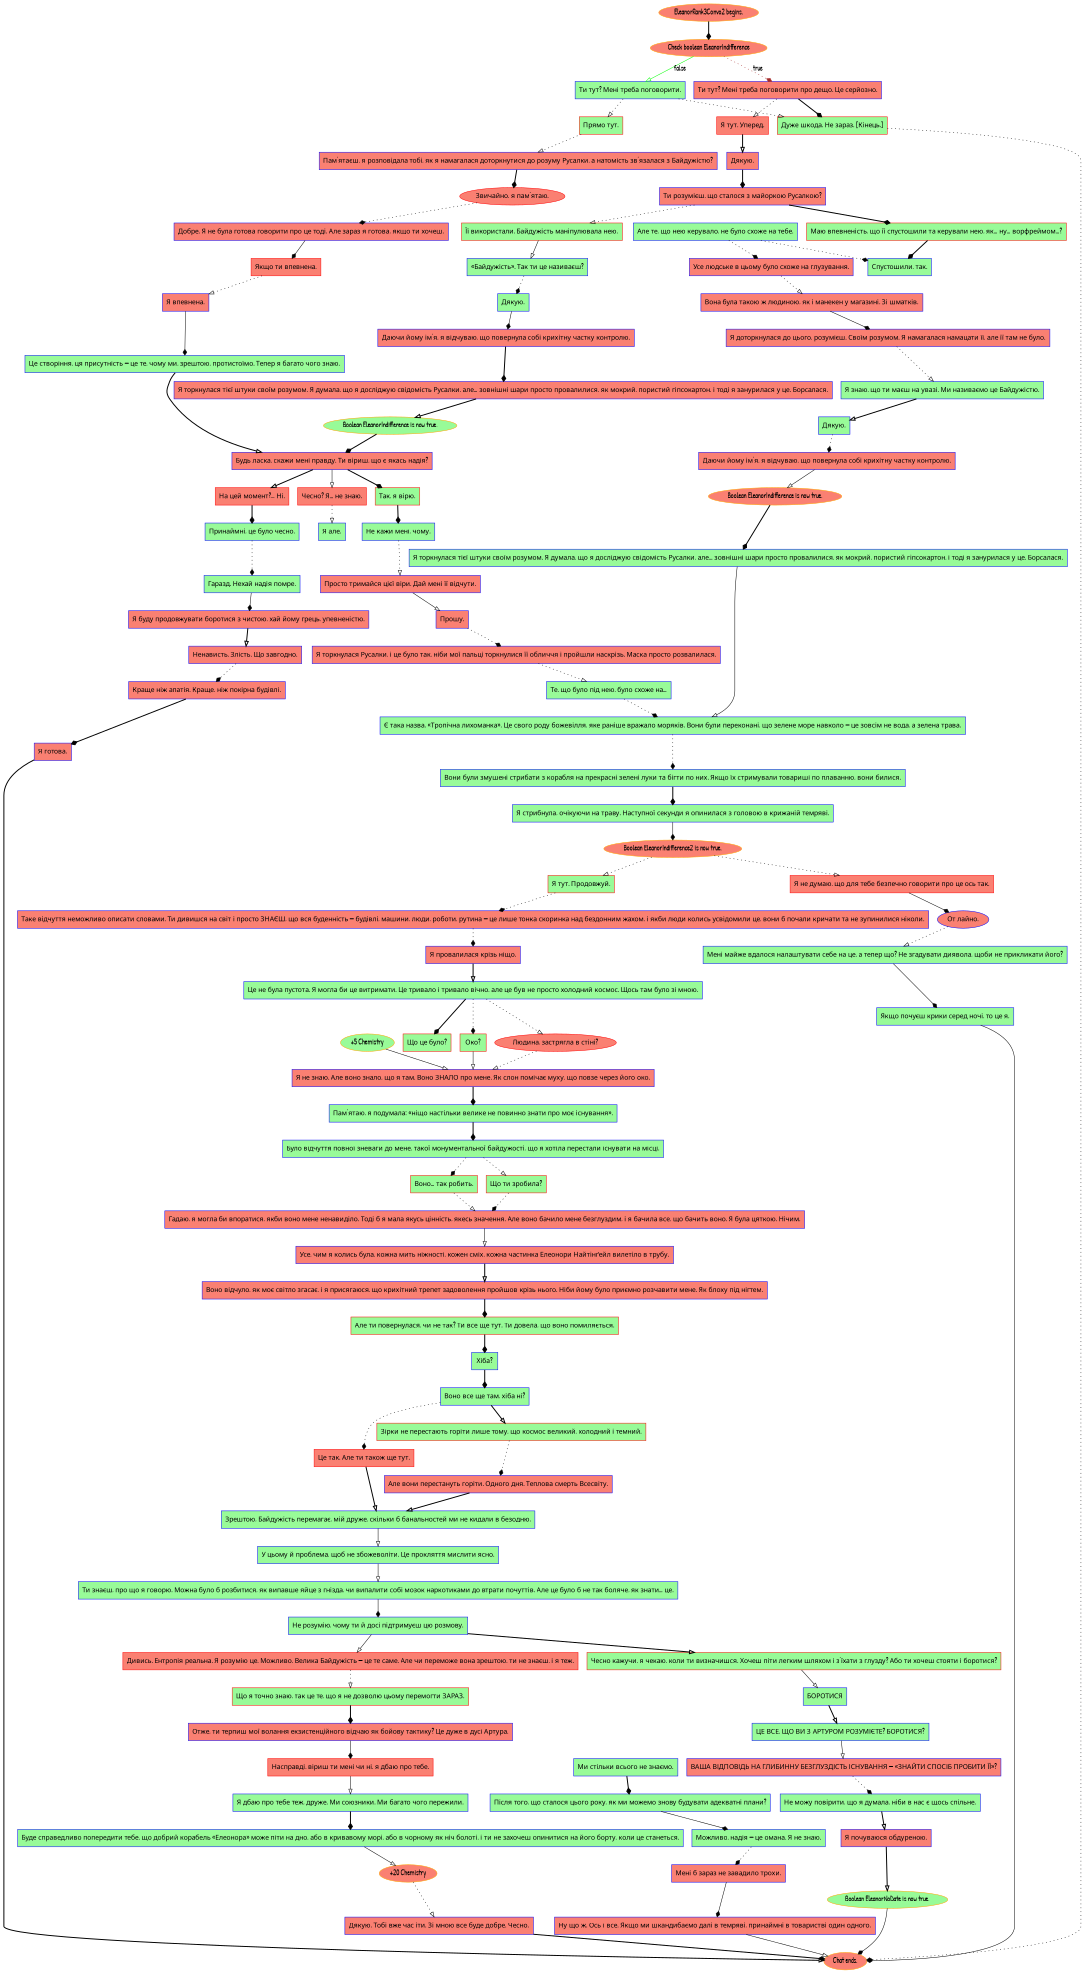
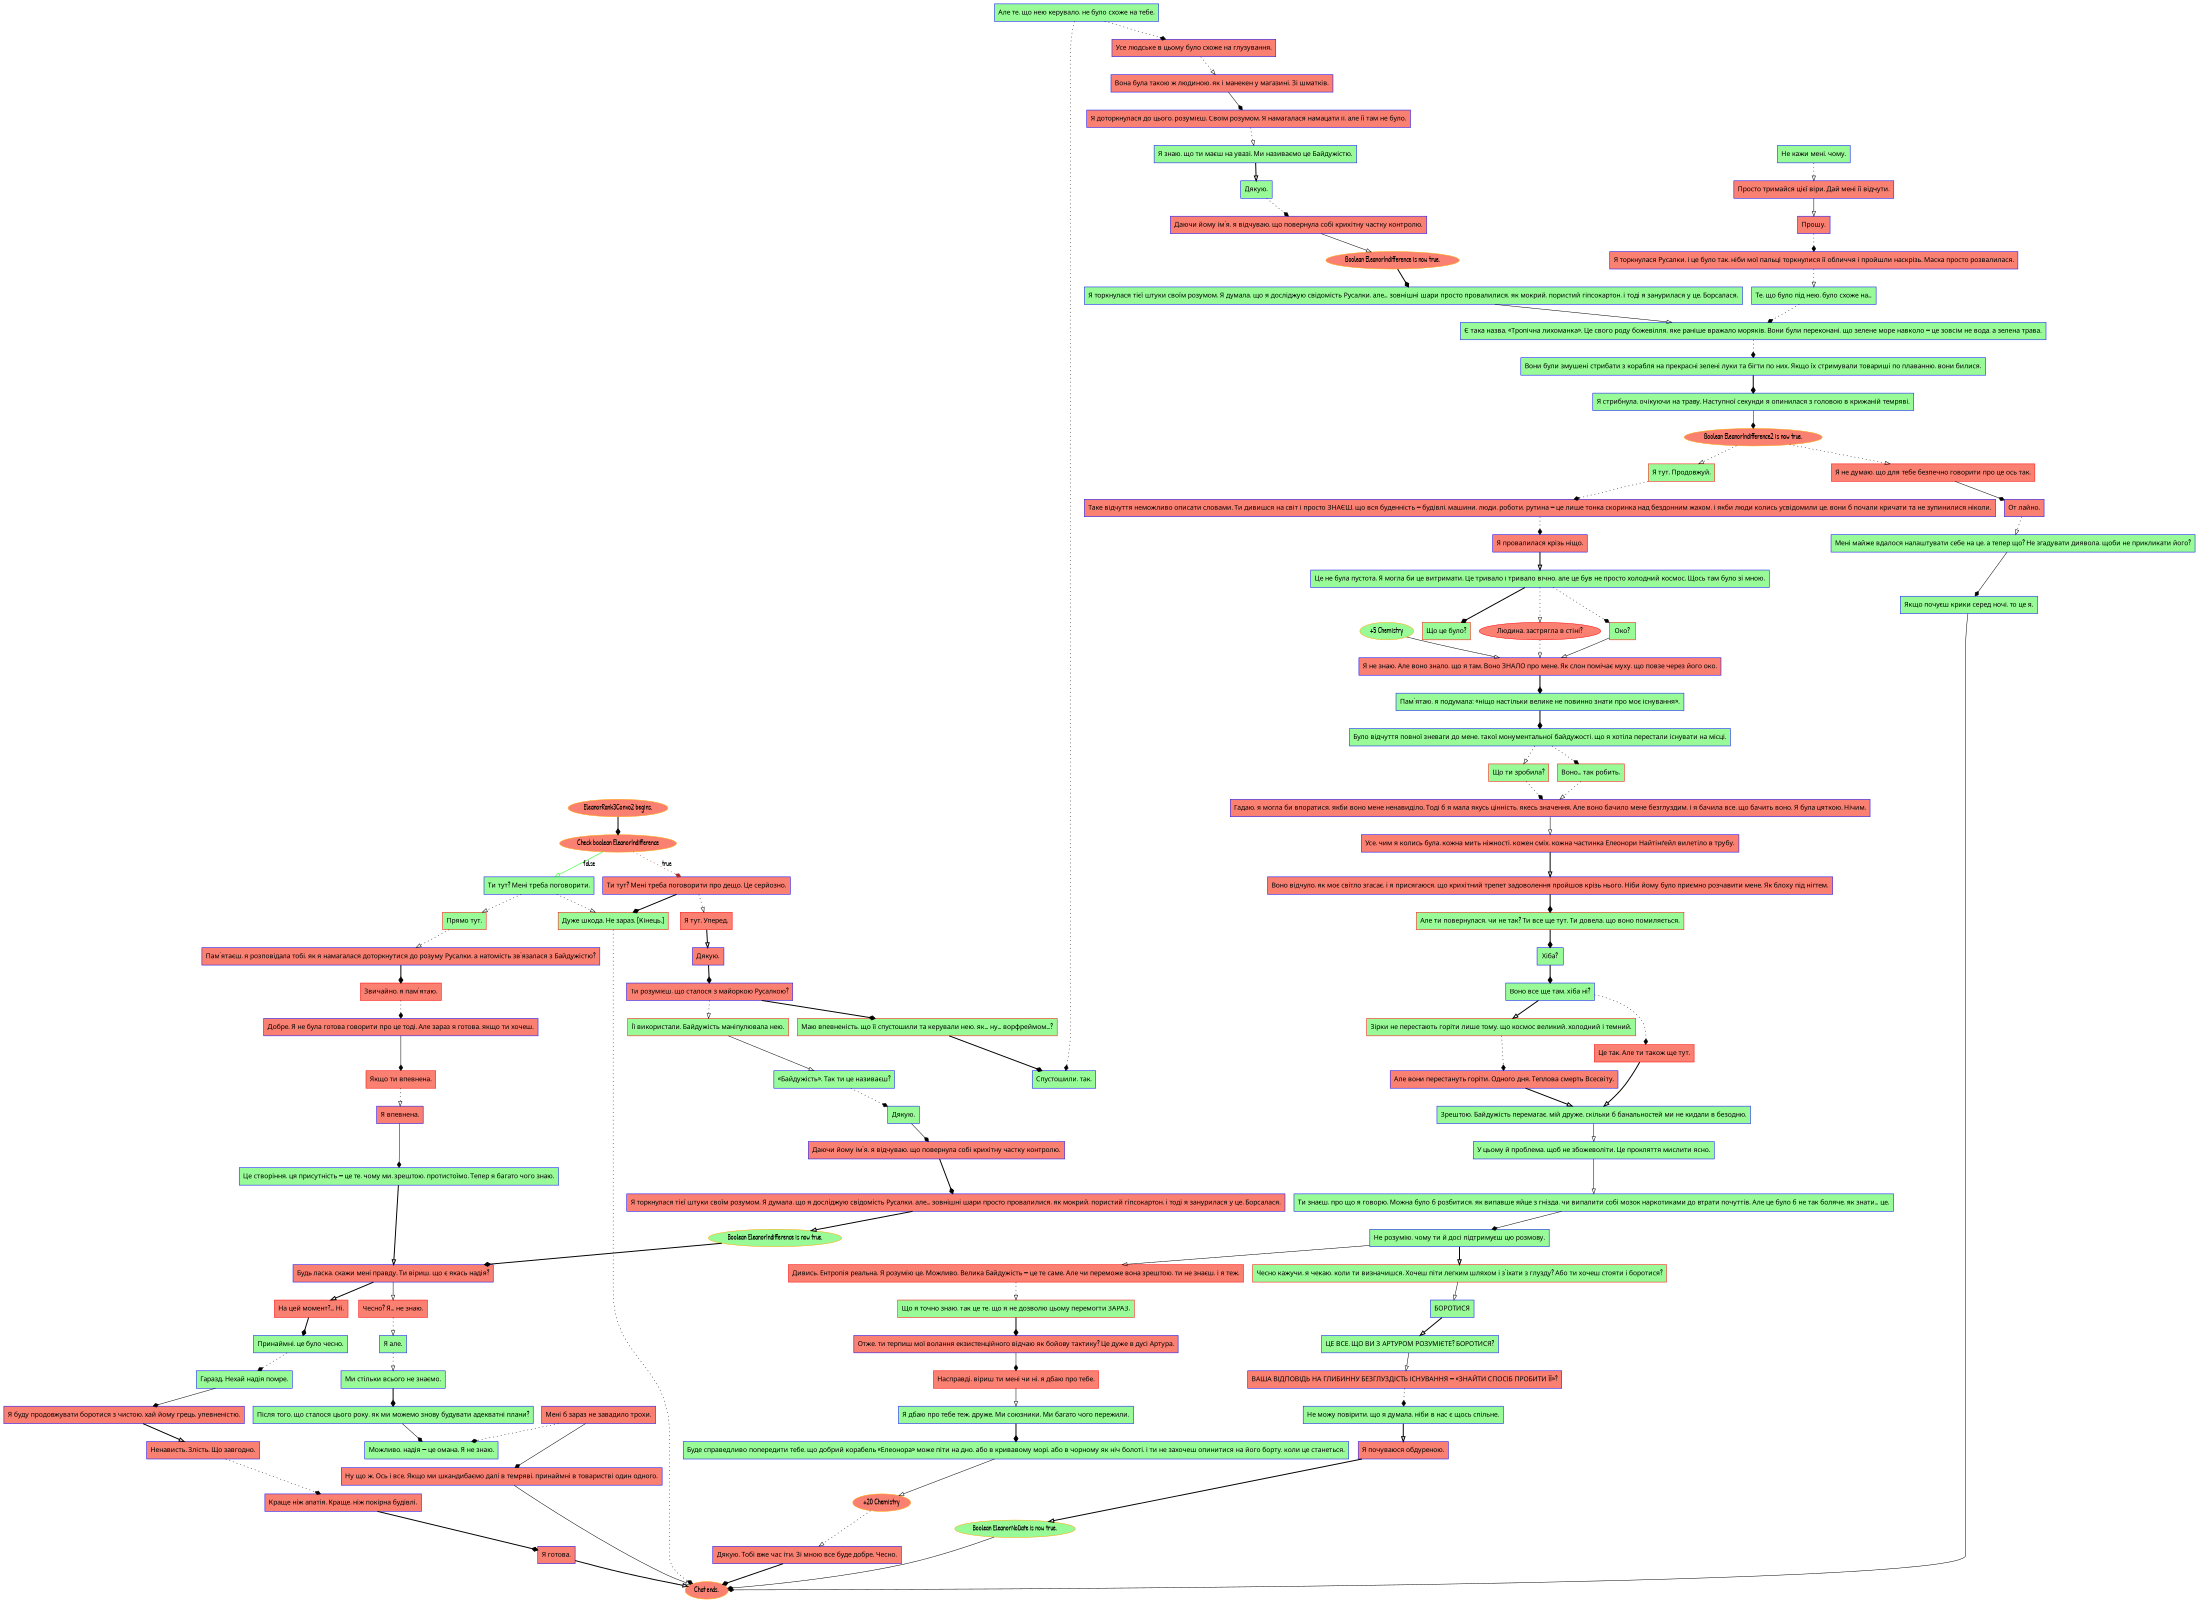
node "Звичайно, я пам’ятаю.": shape ellipse -> box
node "Так, я вірю.": removed
node "От лайно.": shape ellipse -> box
edge "Я але." -> "Ми стільки всього не знаємо.": added
edge "Можливо, надія — це омана. Я не знаю." -> "Мені б зараз не завадило трохи.": reversed
